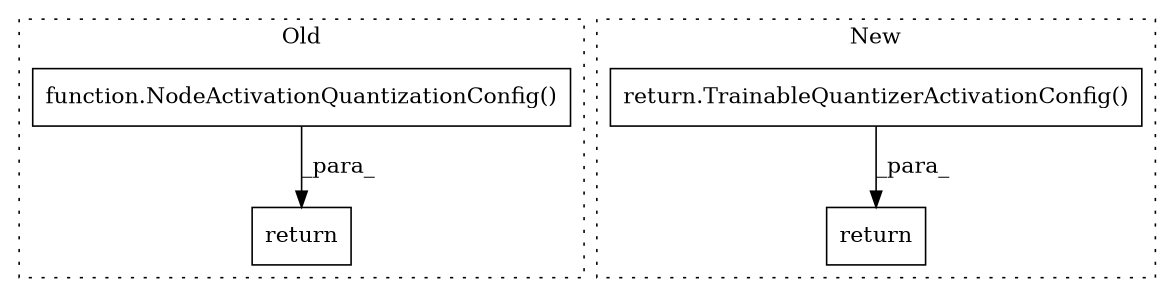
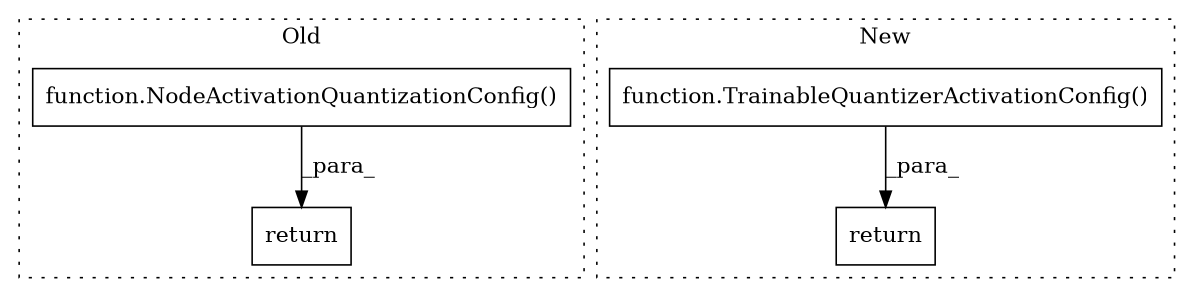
node "return.TrainableQuantizerActivationConfig()": label "return.TrainableQuantizerActivationConfig()" -> "function.TrainableQuantizerActivationConfig()"
